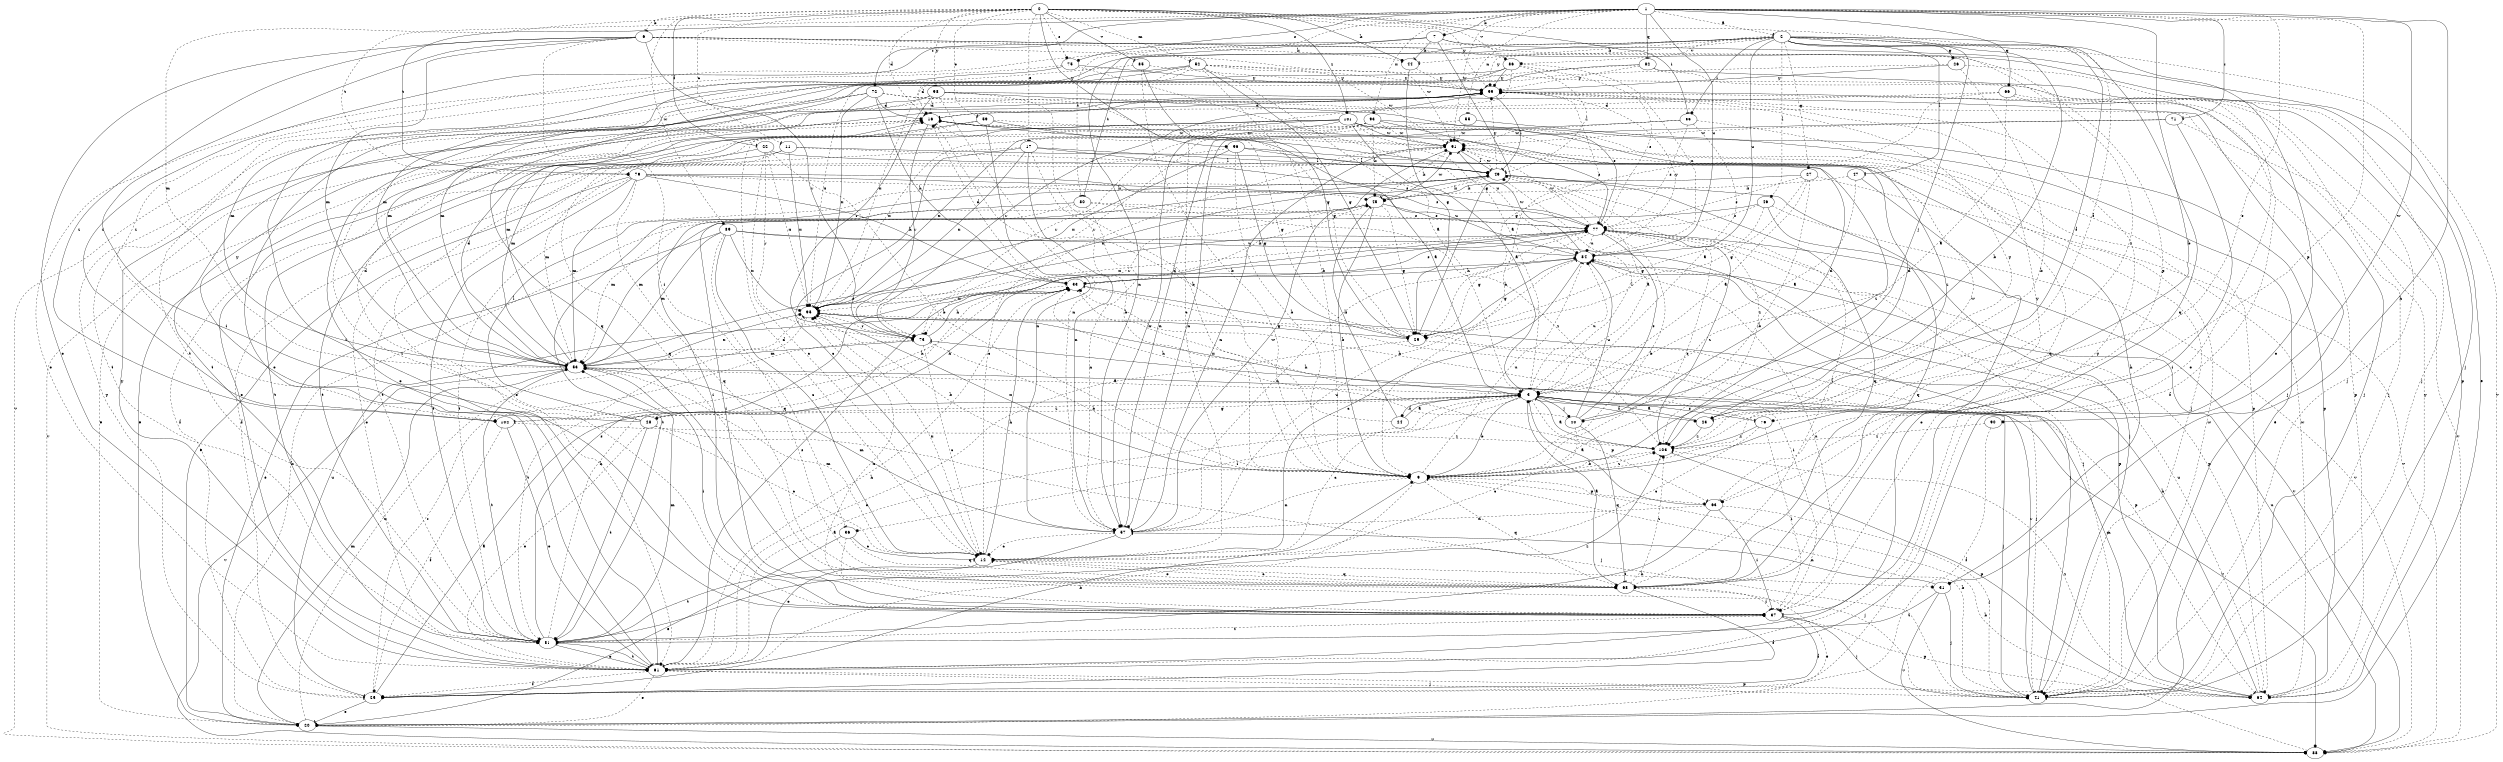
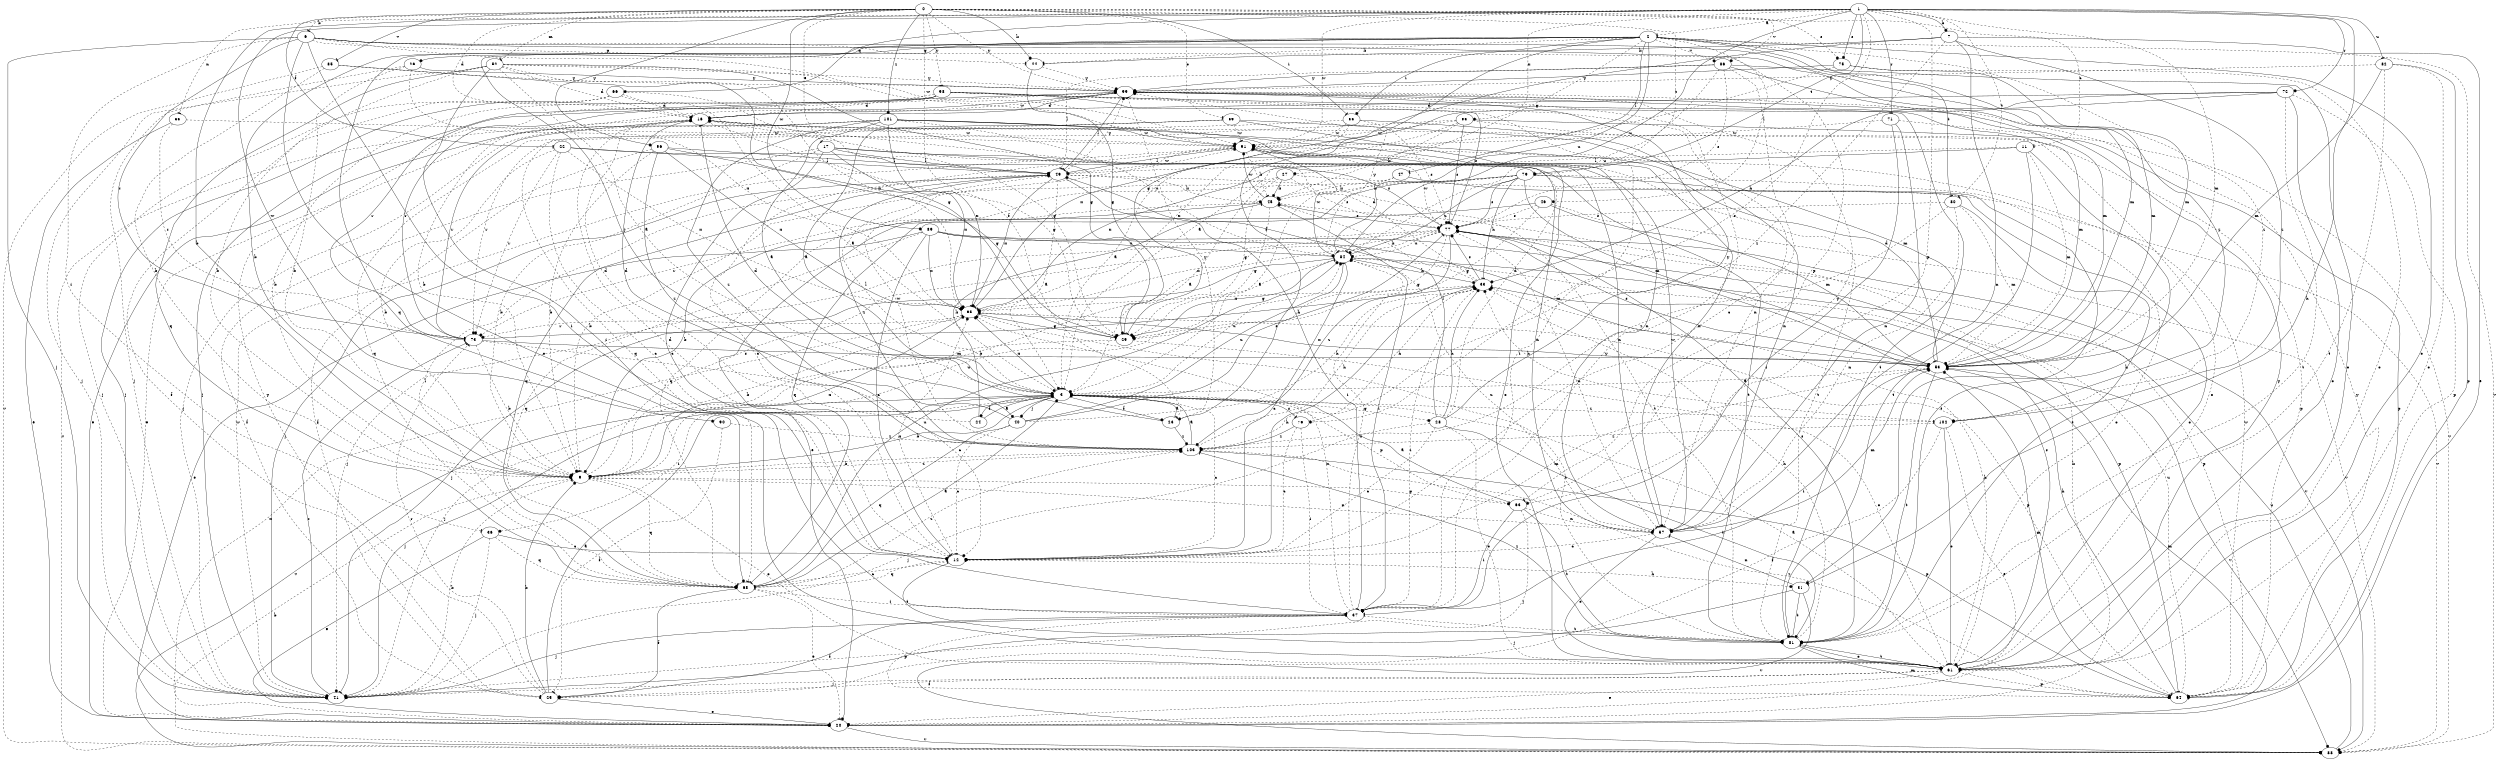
edge "1" -> "82": label "q" -> "u"
edge "2" -> "99": removed, label "y"
edge "6" -> "44": label "k" -> "p"
edge "0" -> "89": style dashed -> solid
edge "72" -> "29": removed, label "g"
edge "49" -> "103": style dashed -> solid
edge "25" -> "84": now "68" -> "84"
edge "81" -> "53": now "81" -> "64"
edge "102" -> "20": added, label "e"
